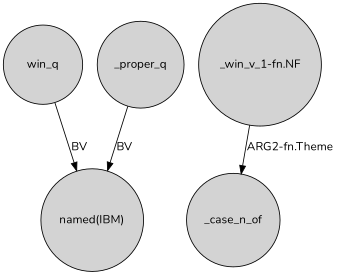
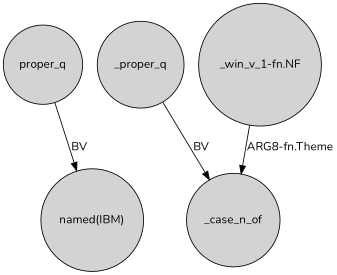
node "win_q": label "win_q" -> "proper_q"
edge "_proper_q" -> "named(IBM)": now "_proper_q" -> "_case_n_of"
edge "_win_v_1-fn.NF" -> "_case_n_of": label "ARG2-fn.Theme" -> "ARG8-fn.Theme"
